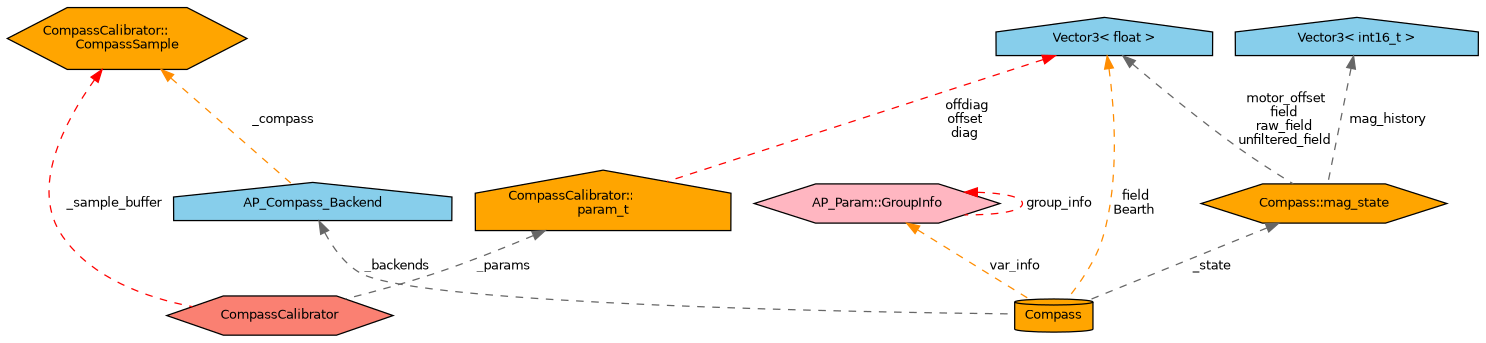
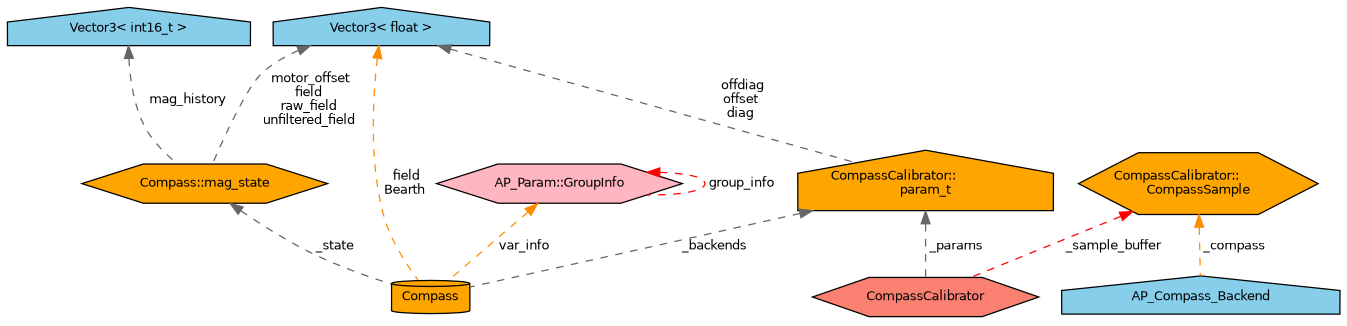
edge "CompassCalibrator:: param_t" -> "Vector3< float >": color red -> gray40
edge "Compass" -> "AP_Compass_Backend": now "Compass" -> "CompassCalibrator:: param_t"
